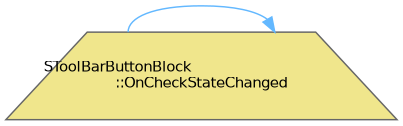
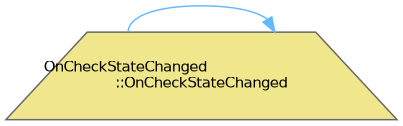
node "SToolBarButtonBlock ::OnCheckStateChanged": label "SToolBarButtonBlock ::OnCheckStateChanged" -> "OnCheckStateChanged ::OnCheckStateChanged"
